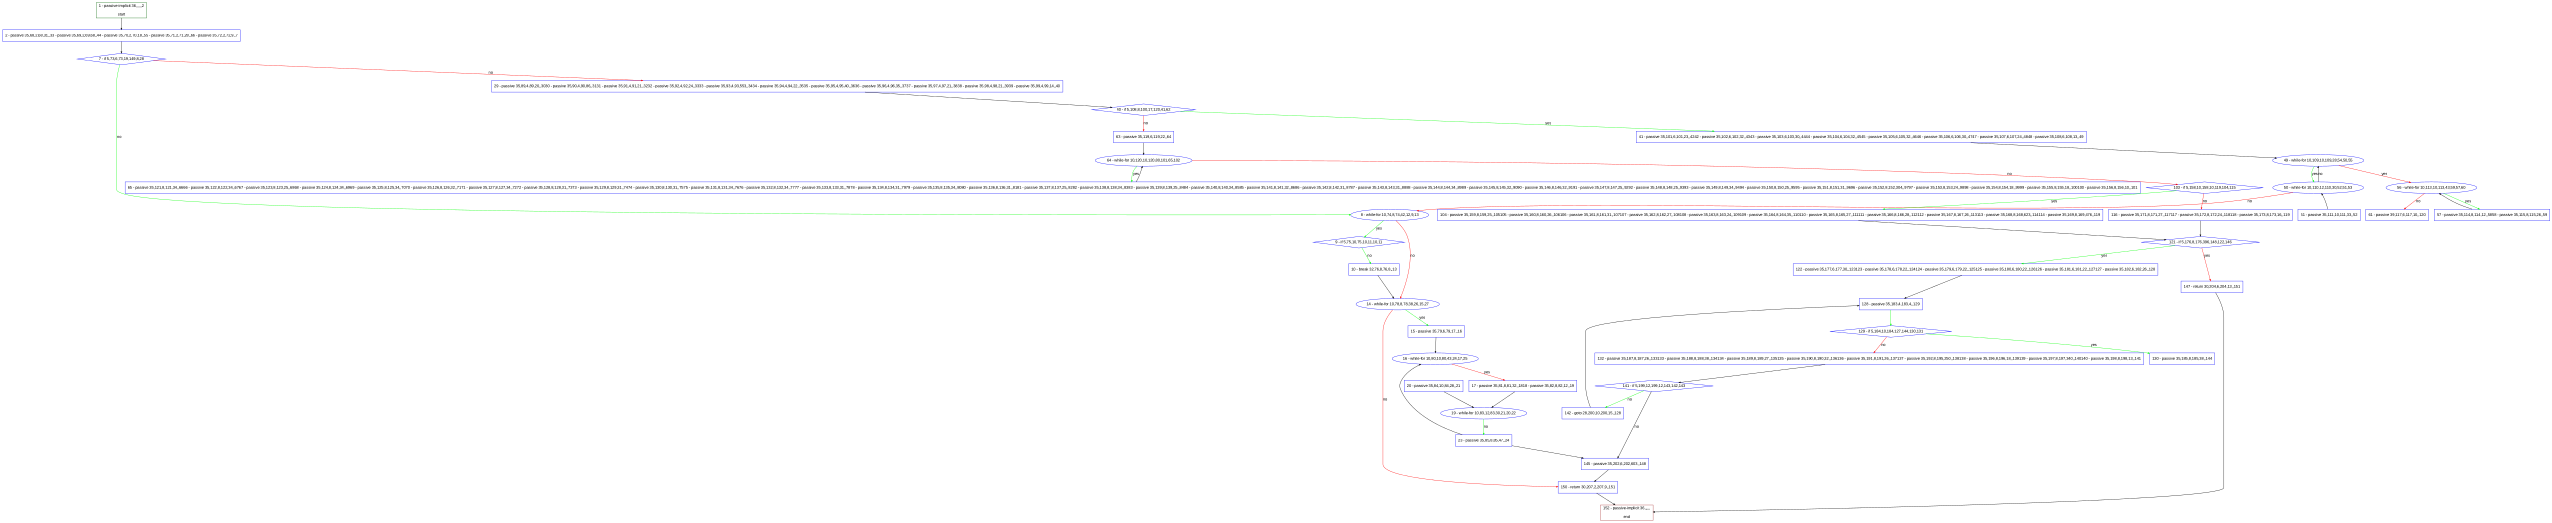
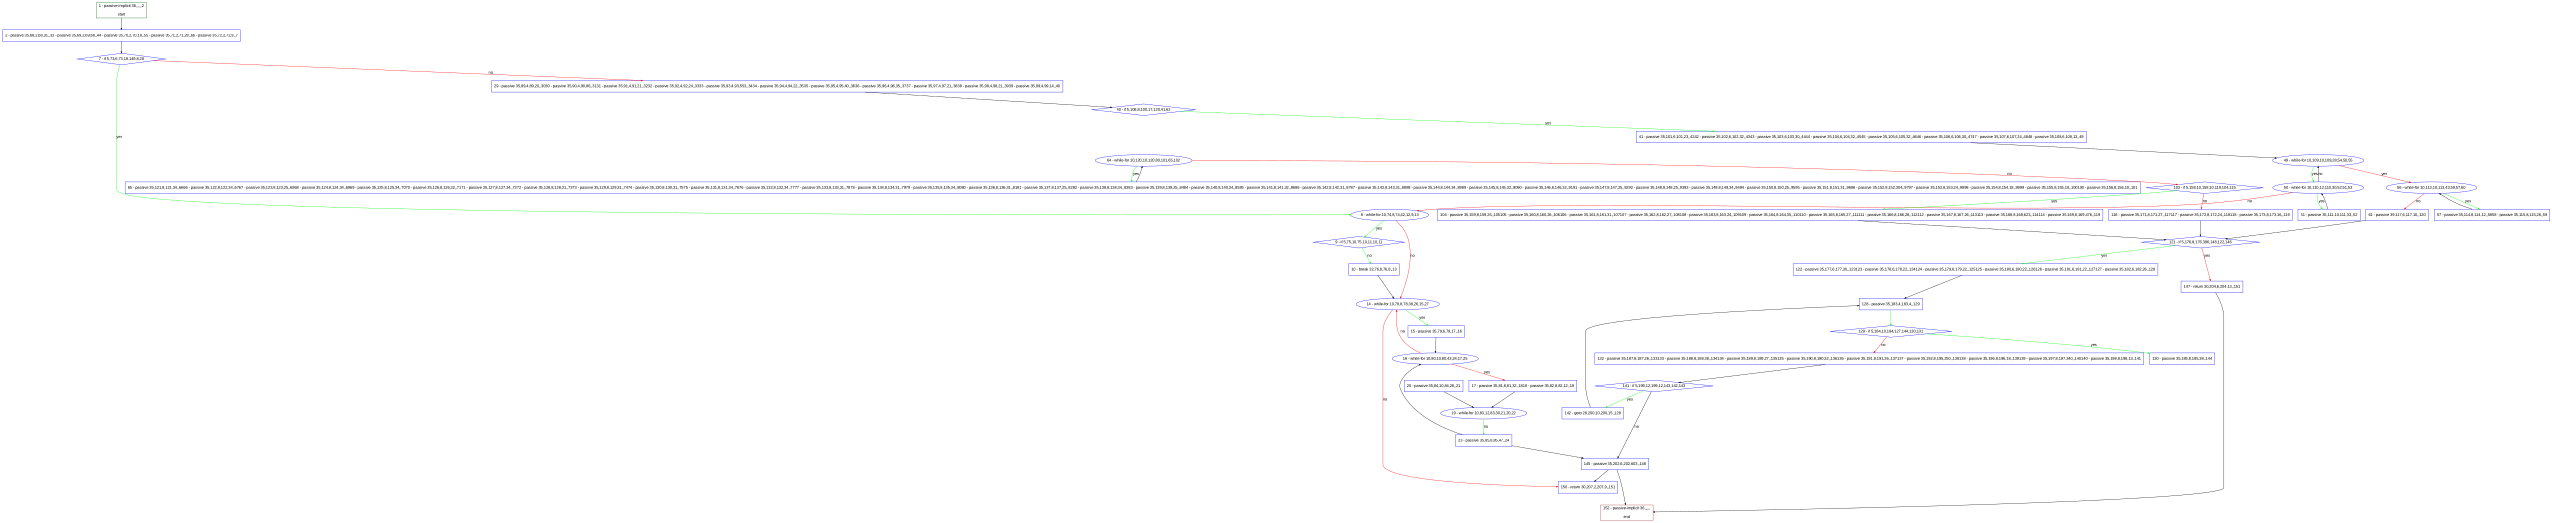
edge "7 - if 5,73,6,73,19,149,8,28" -> "8 - while-for 10,74,8,74,42,12,9,13": label "no" -> "yes"
node "63 - passive 35,119,6,119,22,,64": removed
edge "50 - while-for 10,110,12,110,30,52,51,53" -> "51 - passive 35,111,10,111,33,,52": added, label "yes"
edge "61 - passive 39,117,6,117,10,,120" -> "121 - if 5,176,8,176,396,148,122,146": added
edge "16 - while-for 10,80,10,80,43,24,17,25" -> "14 - while-for 10,78,8,78,38,26,15,27": added, label "no"
edge "141 - if 5,199,12,199,12,143,142,143" -> "142 - goto 28,200,10,200,15,,128": label "no" -> "yes"
edge "150 - return 30,207,2,207,9,,151" -> "152 - passive-implicit 36,,,,,, end": now "145 - passive 35,202,6,202,603,,148" -> "152 - passive-implicit 36,,,,,, end"
